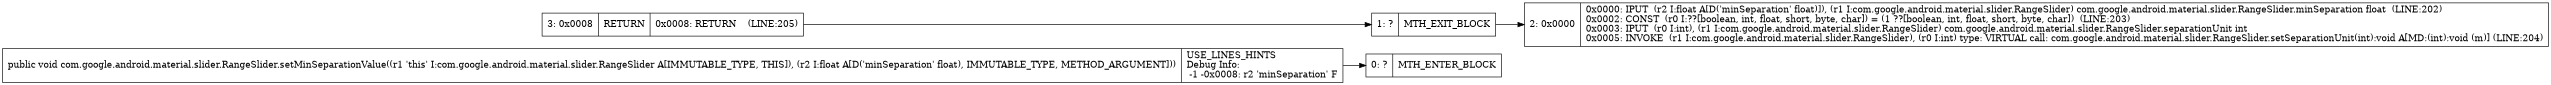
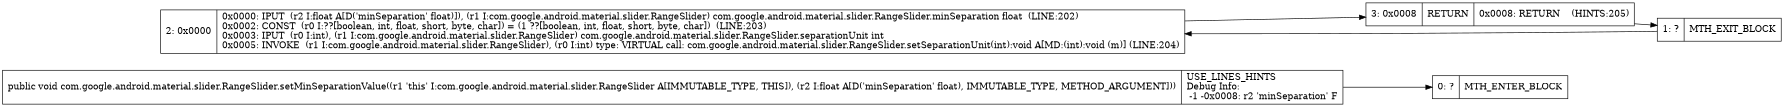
edge "2: 0x0000" -> "3: 0x0008": added
node "3: 0x0008": text "0x0008: RETURN    (LINE:205)" -> "0x0008: RETURN    (HINTS:205)"
